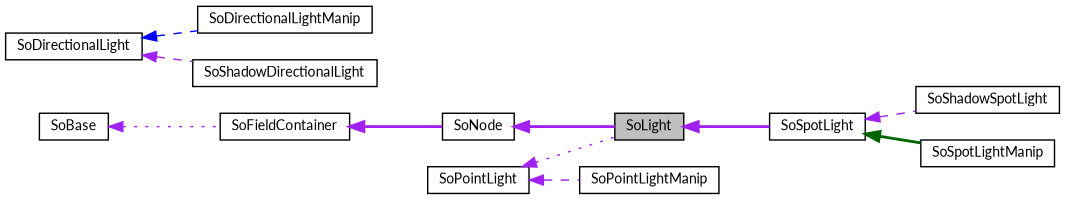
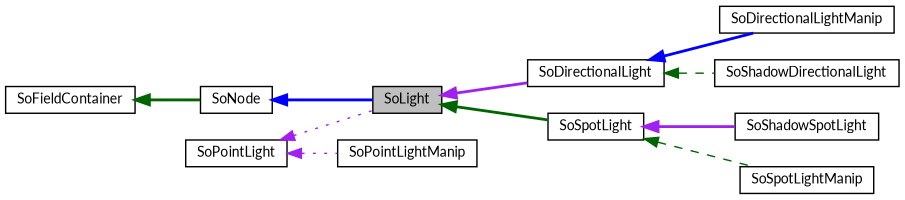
edge "SoDirectionalLightManip" -> "SoDirectionalLight": style dashed -> bold
edge "SoShadowDirectionalLight" -> "SoDirectionalLight": color purple -> darkgreen
edge "SoDirectionalLight" -> "SoLight": added
edge "SoShadowSpotLight" -> "SoSpotLight": style dashed -> bold
node "SoBase": removed
edge "SoNode" -> "SoFieldContainer": color purple -> darkgreen
edge "SoLight" -> "SoNode": color purple -> blue
edge "SoSpotLight" -> "SoLight": color purple -> darkgreen
edge "SoSpotLightManip" -> "SoSpotLight": style bold -> dashed
edge "SoPointLightManip" -> "SoPointLight": style dashed -> dotted
